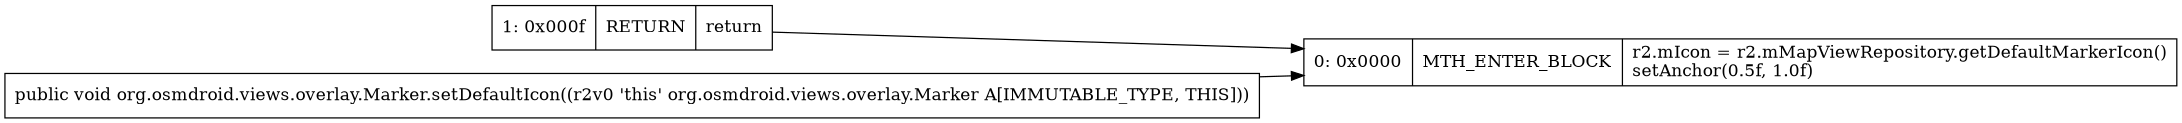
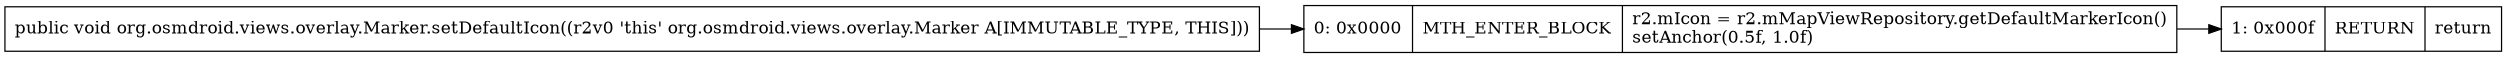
edge "1: 0x000f" -> "0: 0x0000": reversed
